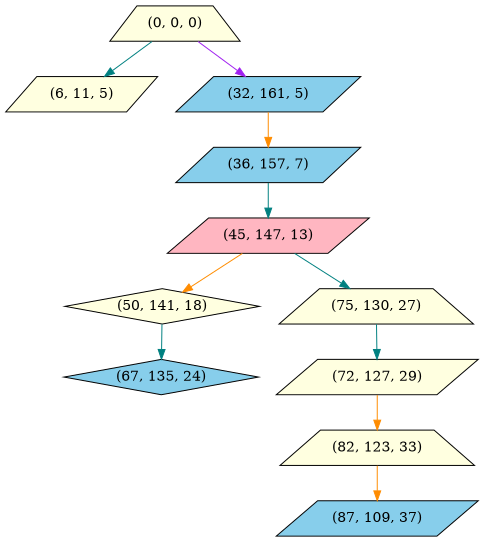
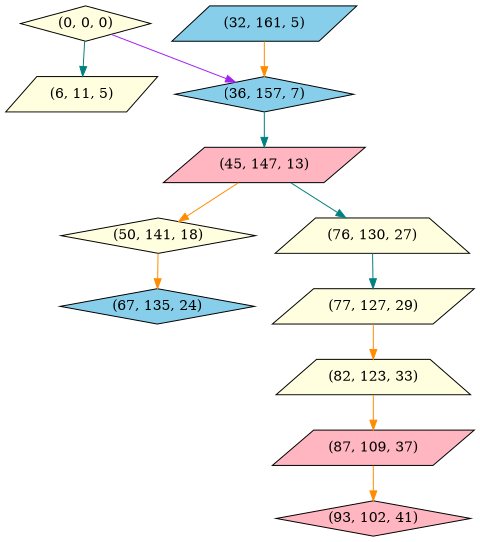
node "(0, 0, 0)": shape trapezium -> diamond
edge "(0, 0, 0)" -> "(32, 161, 5)": now "(0, 0, 0)" -> "(36, 157, 7)"
node "(36, 157, 7)": shape parallelogram -> diamond
node "(75, 130, 27)": label "(75, 130, 27)" -> "(76, 130, 27)"
edge "(50, 141, 18)" -> "(67, 135, 24)": color teal -> darkorange
node "(72, 127, 29)": label "(72, 127, 29)" -> "(77, 127, 29)"
node "(93, 102, 41)": added
node "(87, 109, 37)": fillcolor skyblue -> lightpink
